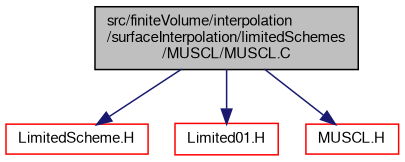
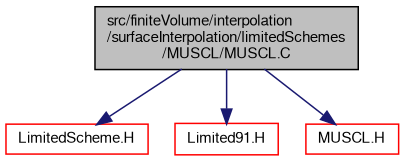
node "Limited01.H": label "Limited01.H" -> "Limited91.H"
